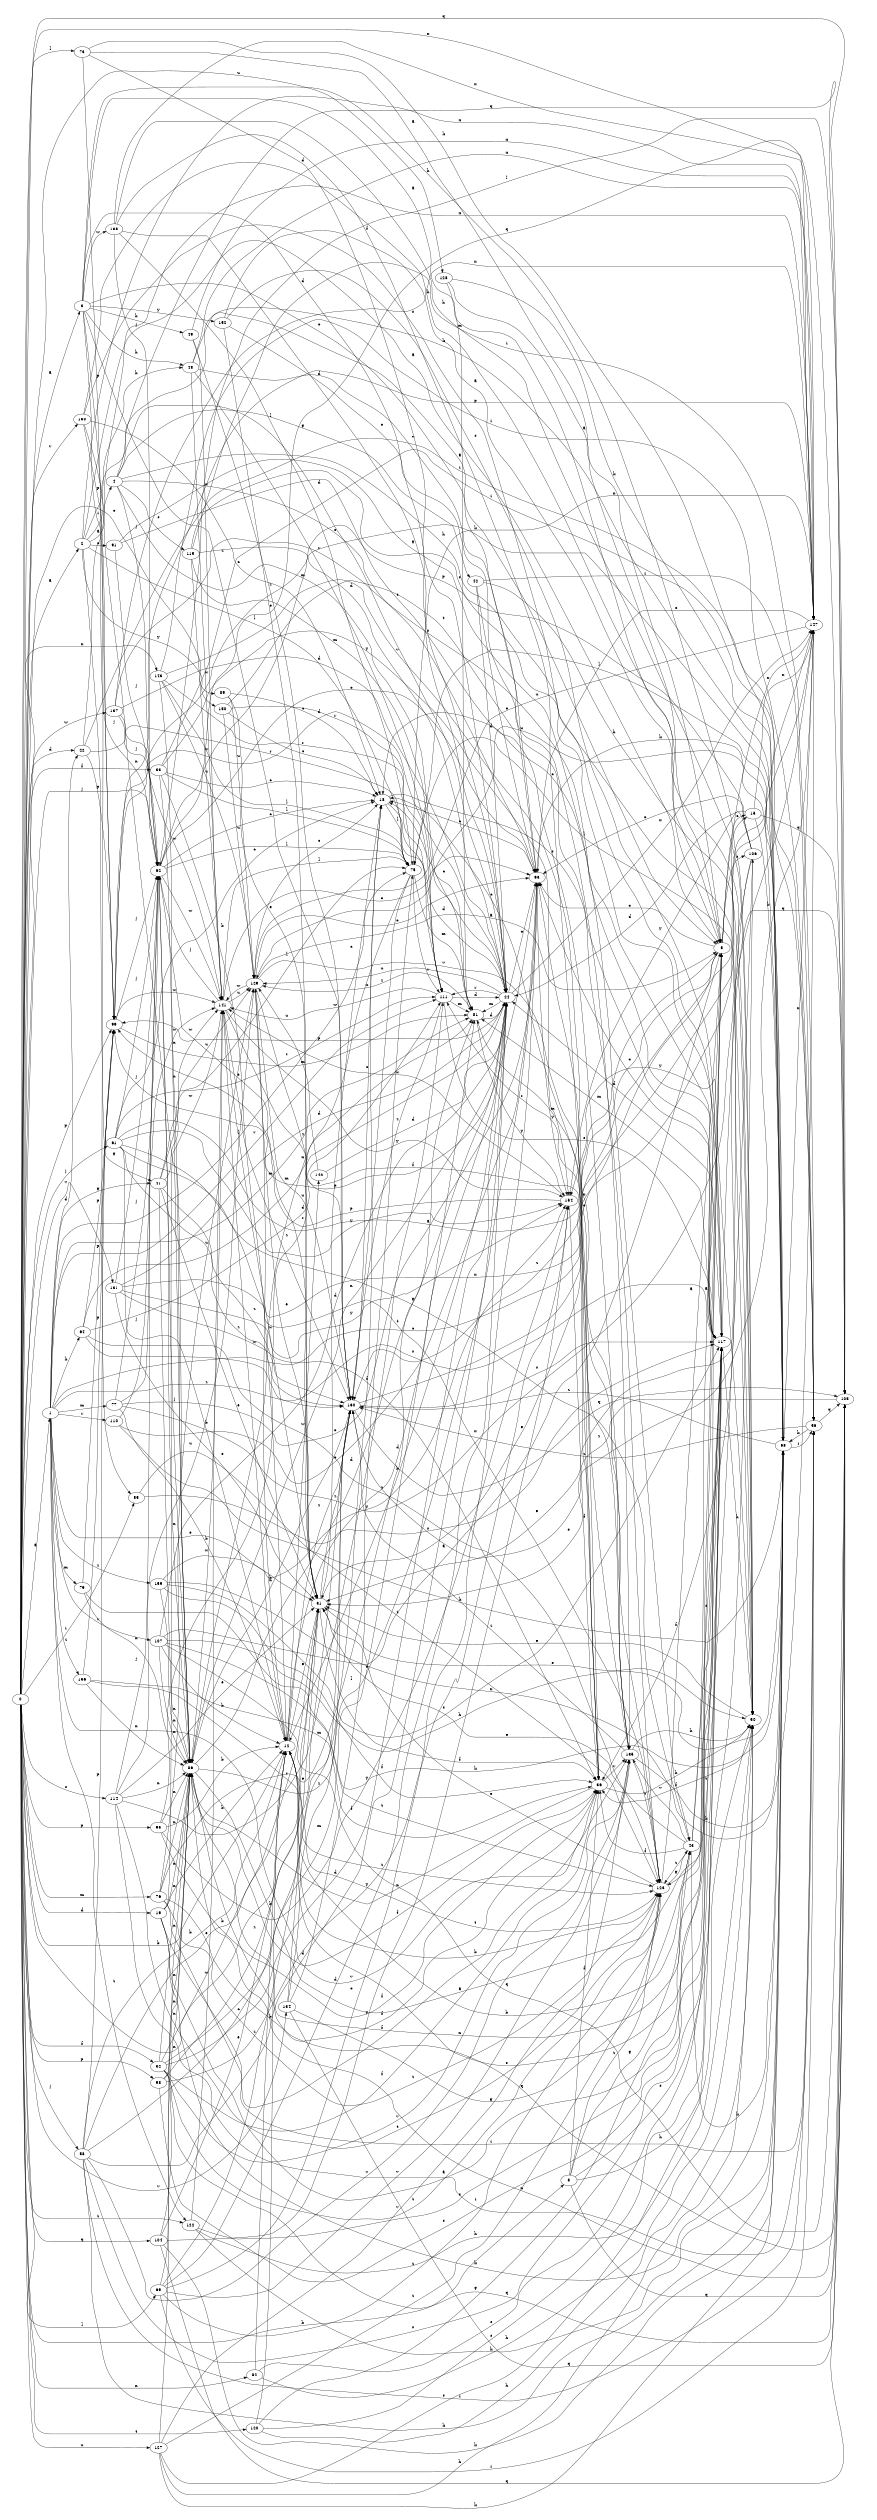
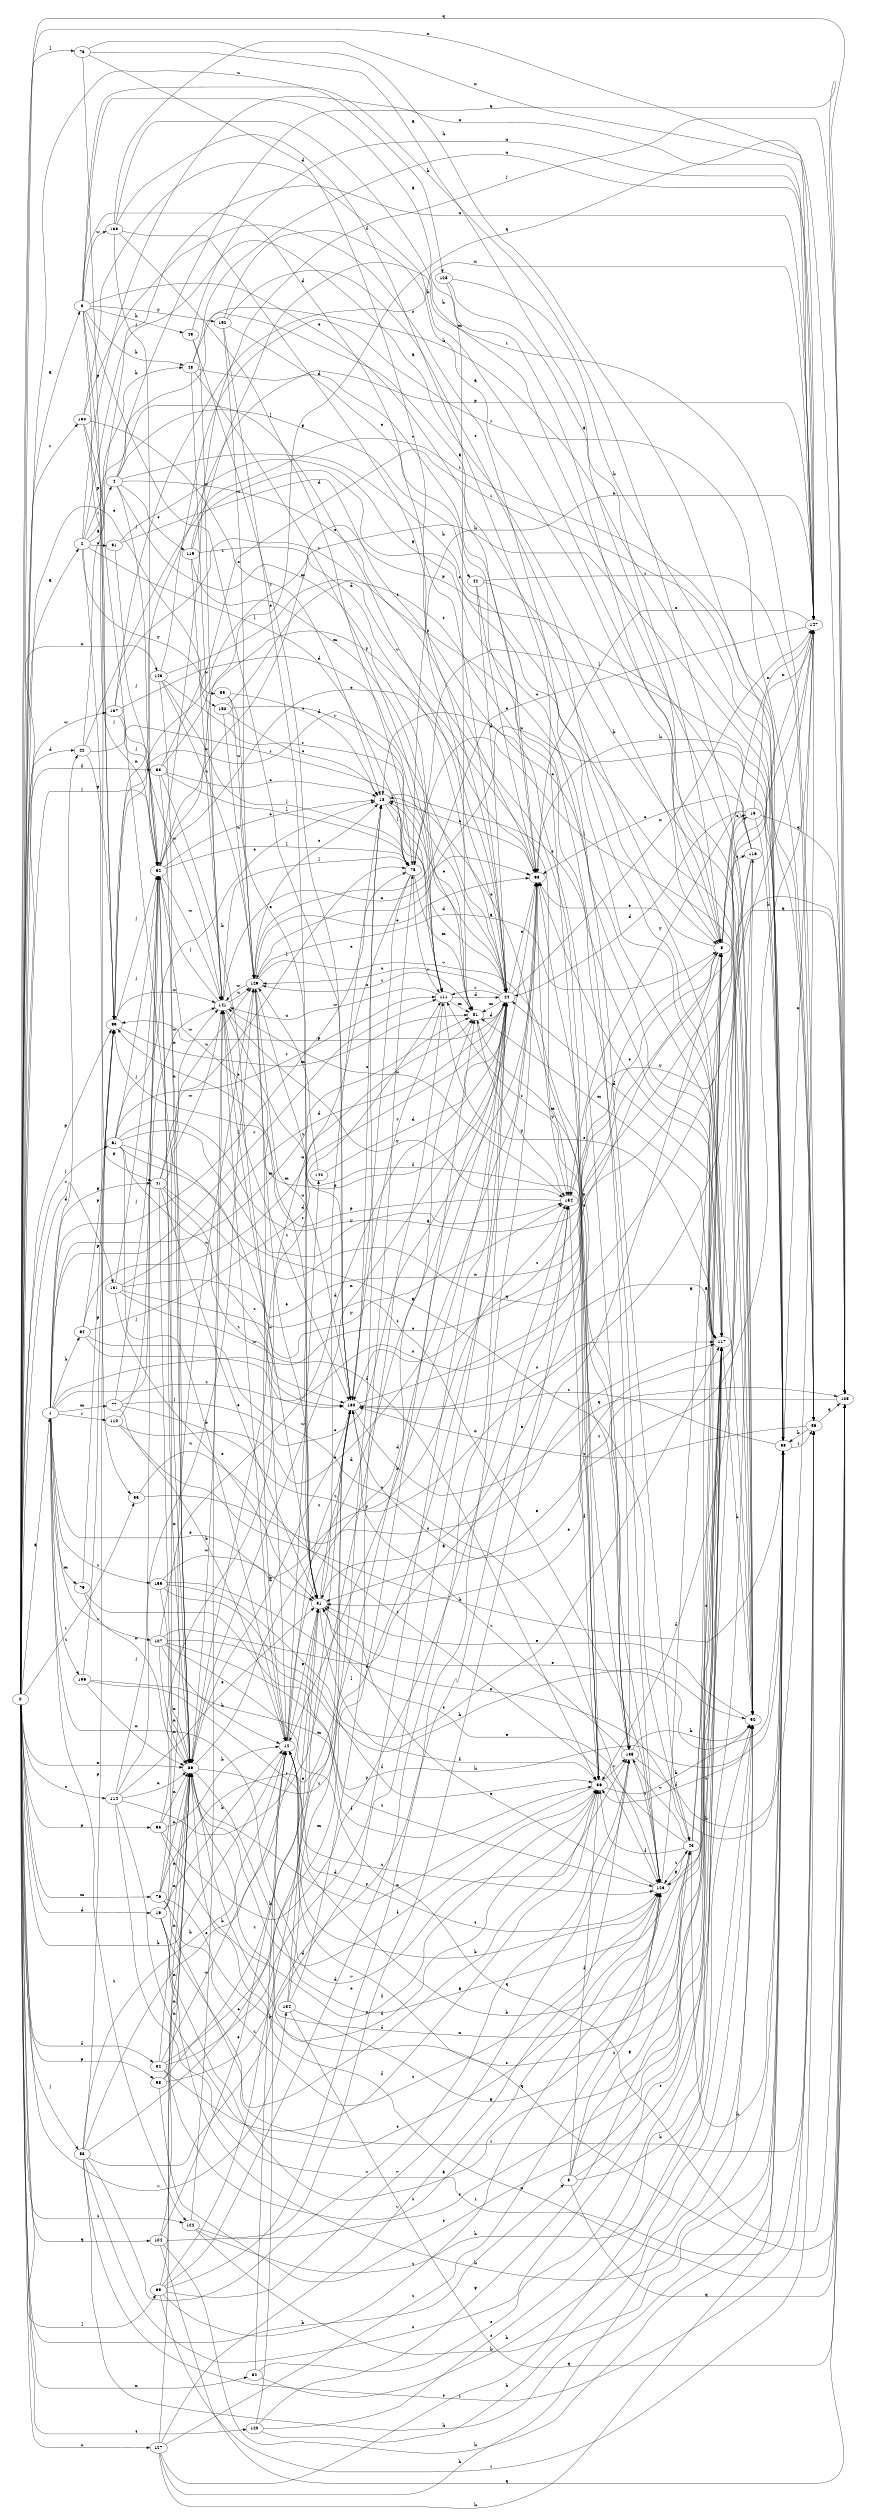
edge "152" -> "129": added, label "u"
node "106": label "106" -> "116"
edge "0" -> "31": now "0" -> "86"
edge "32" -> "135": removed, label "v"
edge "32" -> "105": now "41" -> "105"
